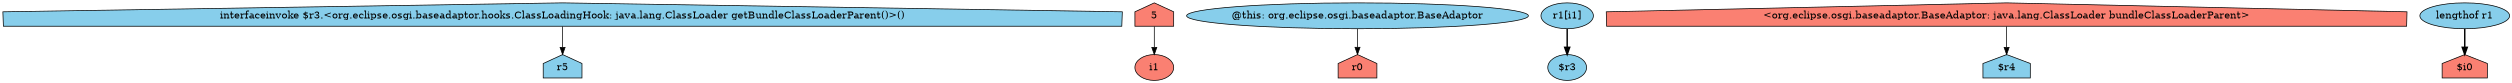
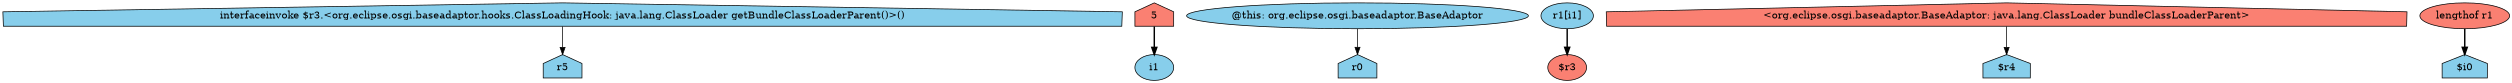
node "lengthof r1": fillcolor skyblue -> salmon
edge "5" -> "i1": style solid -> bold
node "i1": fillcolor salmon -> skyblue
node "r0": fillcolor salmon -> skyblue
node "$r3": fillcolor skyblue -> salmon
node "$i0": fillcolor salmon -> skyblue
